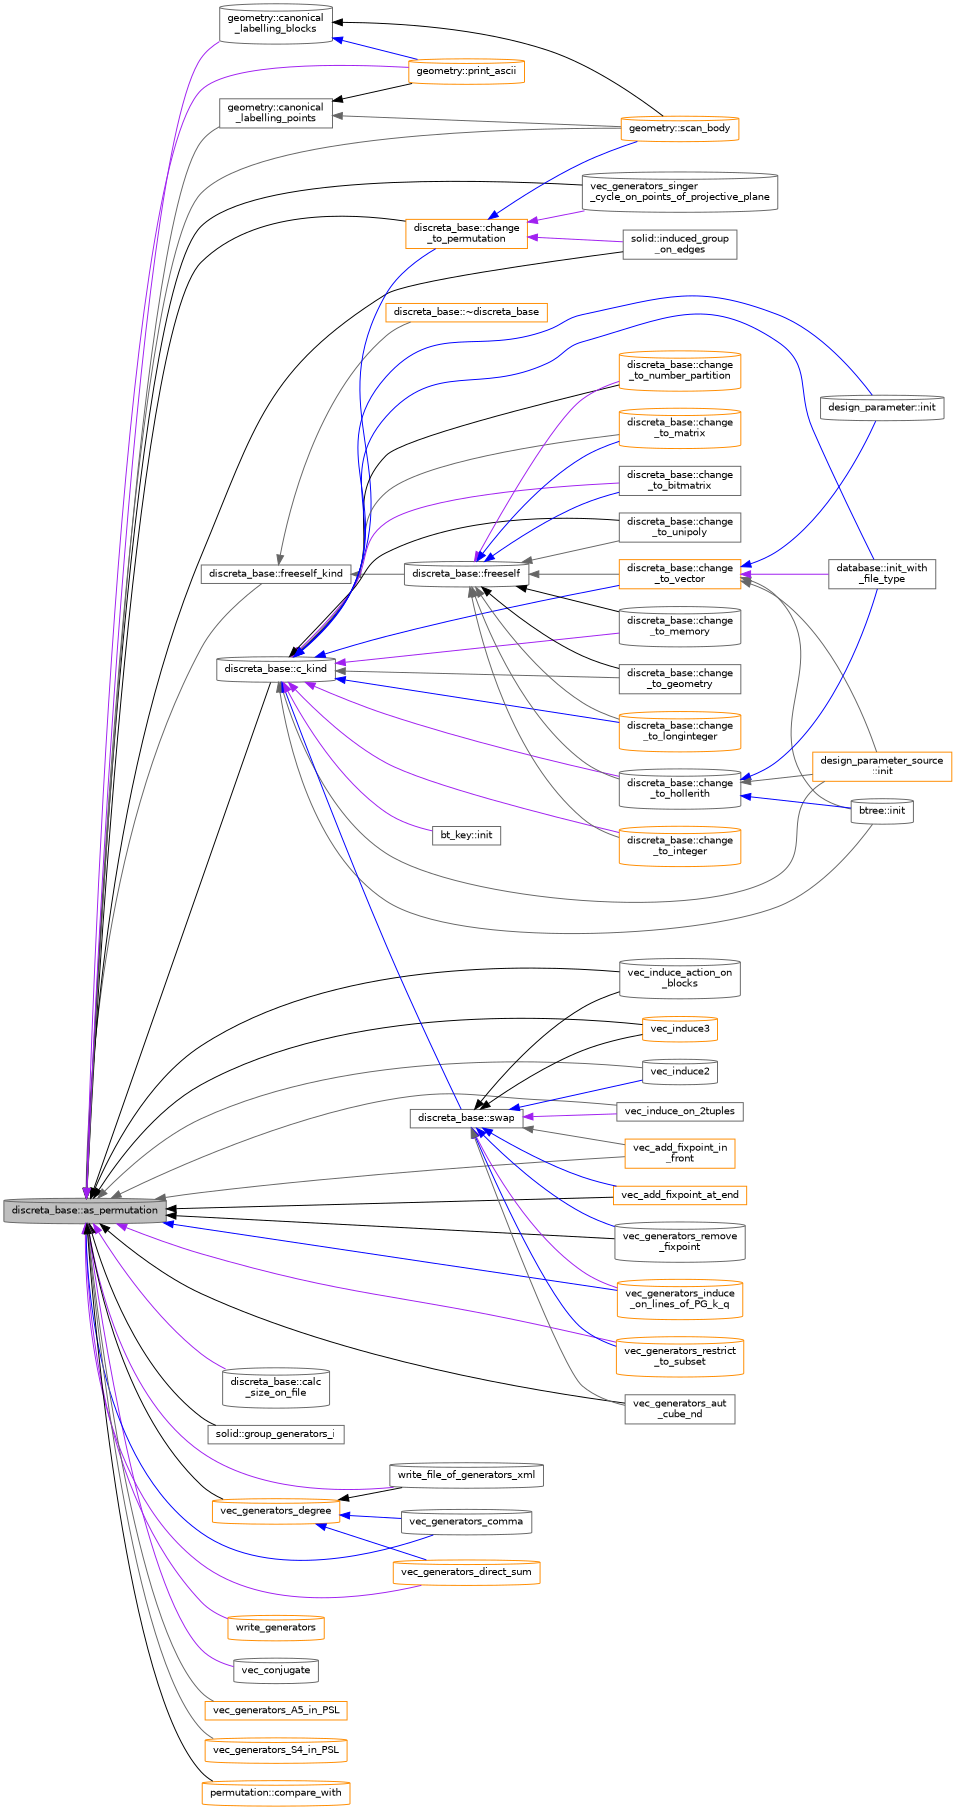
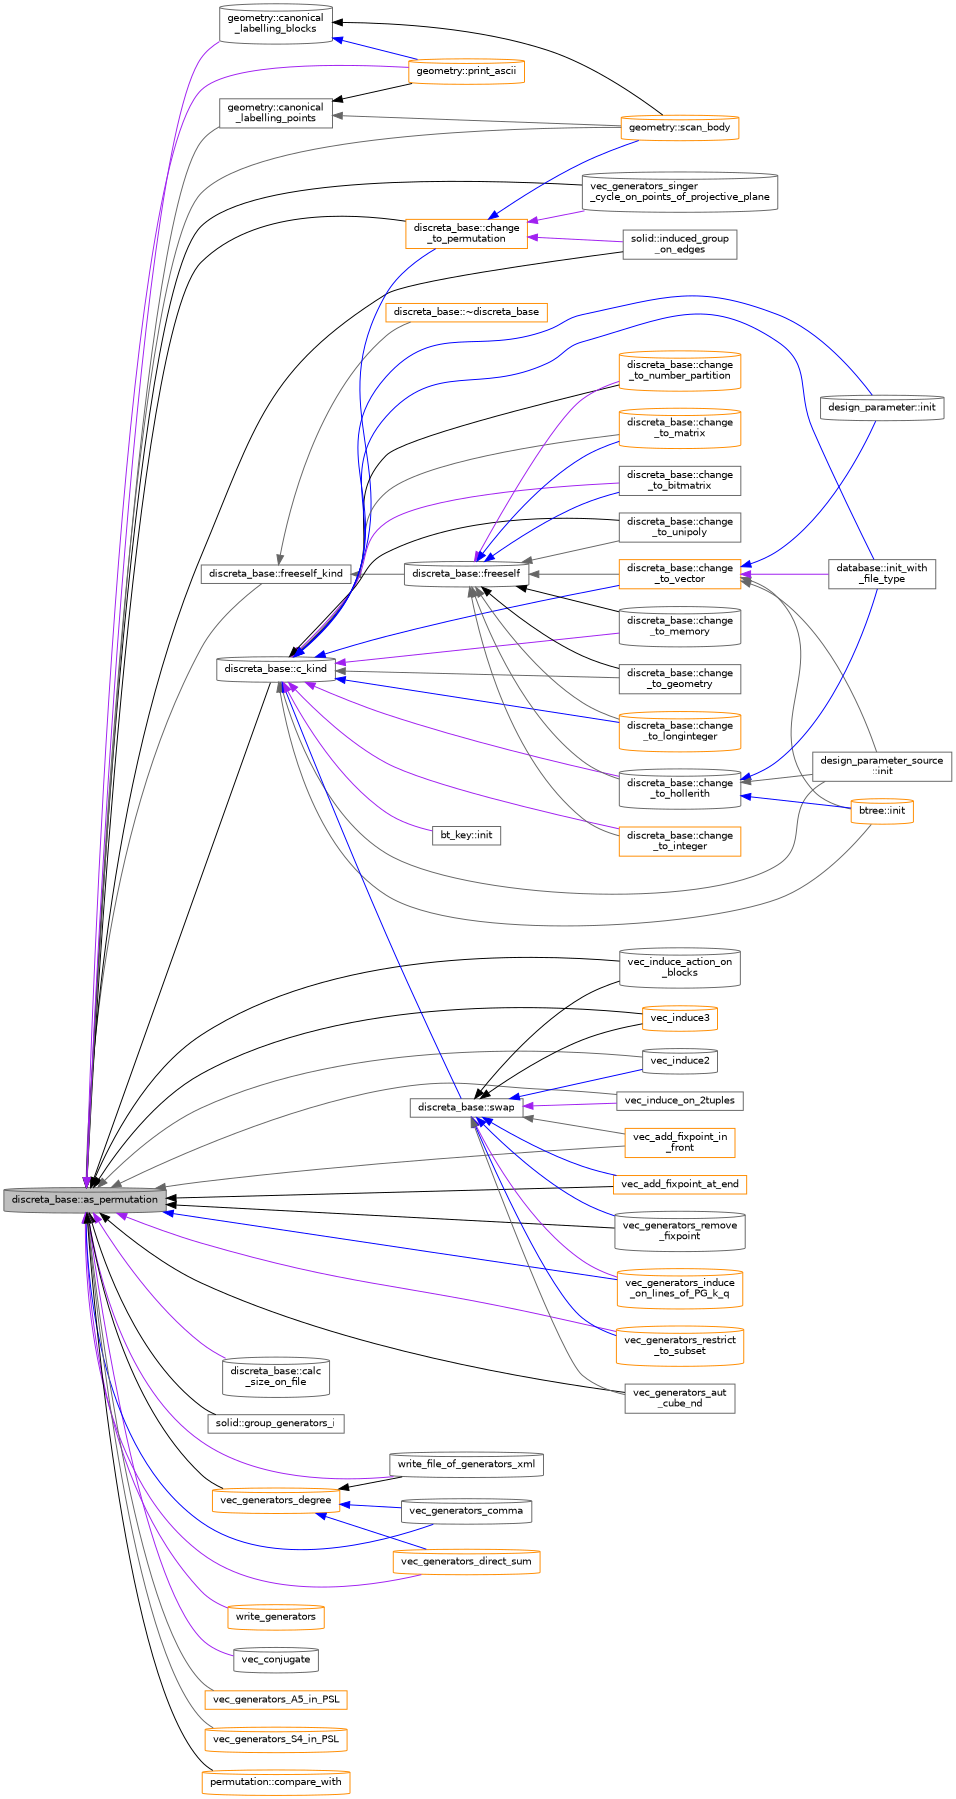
node "design_parameter_source ::init": color darkorange -> gray40
node "btree::init": color gray40 -> darkorange
node "discreta_base::change _to_integer": shape cylinder -> box
